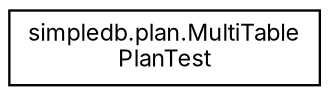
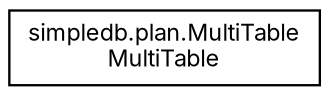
node "simpledb.plan.MultiTable PlanTest": label "simpledb.plan.MultiTable PlanTest" -> "simpledb.plan.MultiTable MultiTable"
